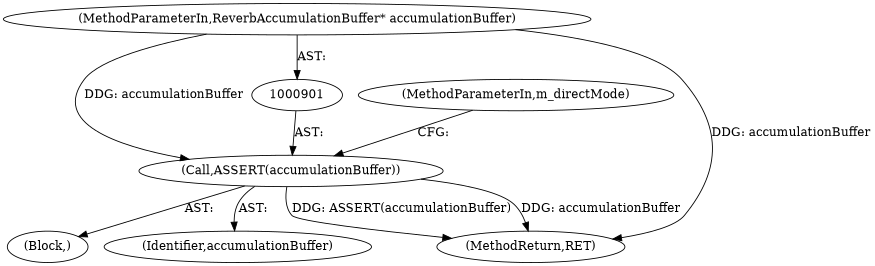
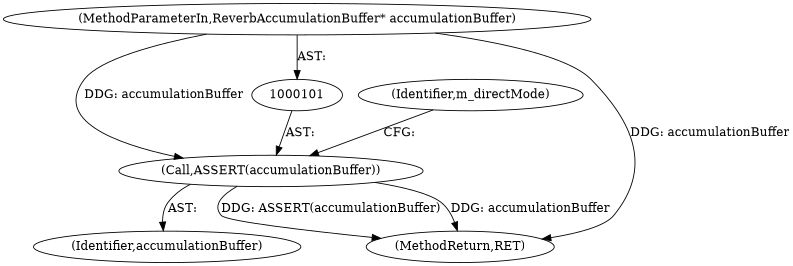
node "1000901": label "1000901" -> "1000101"
node "(MethodParameterIn,m_directMode)": label "(MethodParameterIn,m_directMode)" -> "(Identifier,m_directMode)"
node "(Block,)": removed
